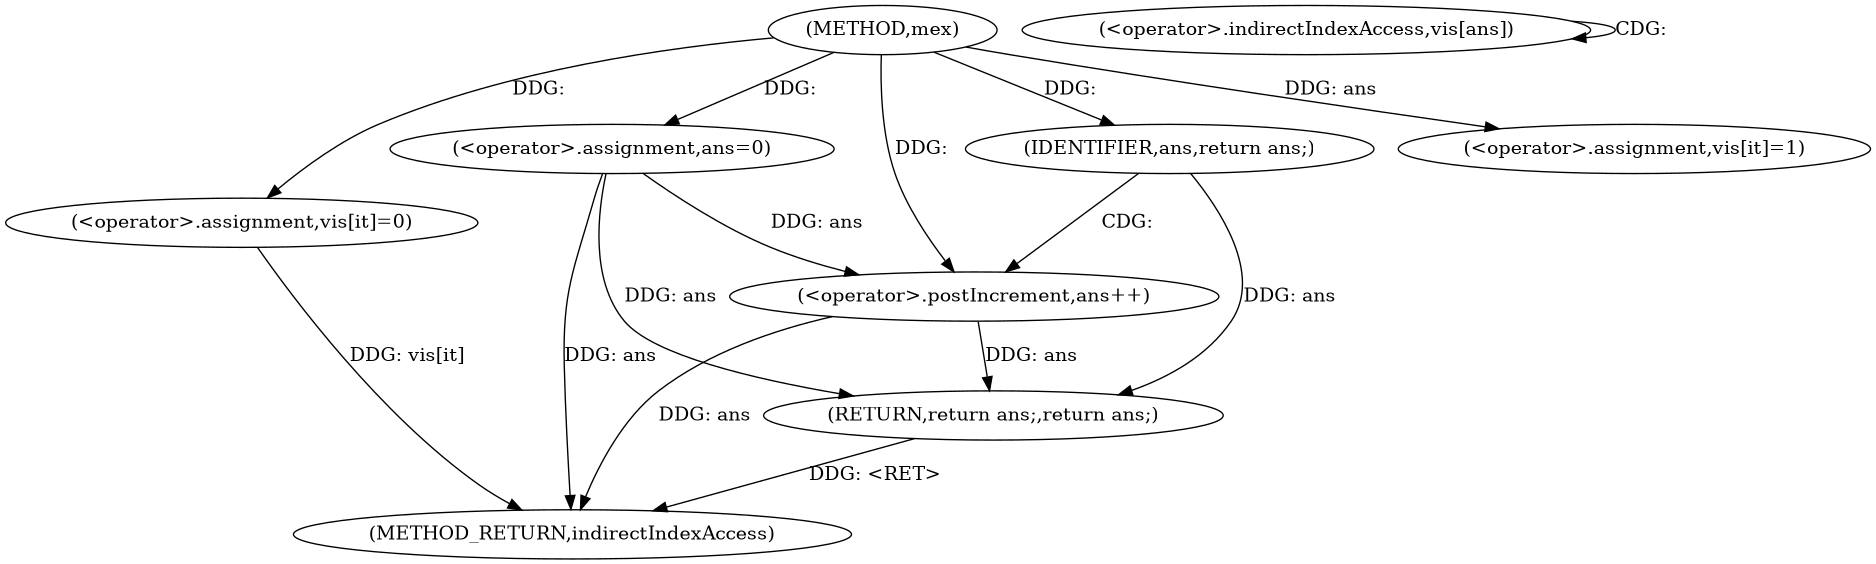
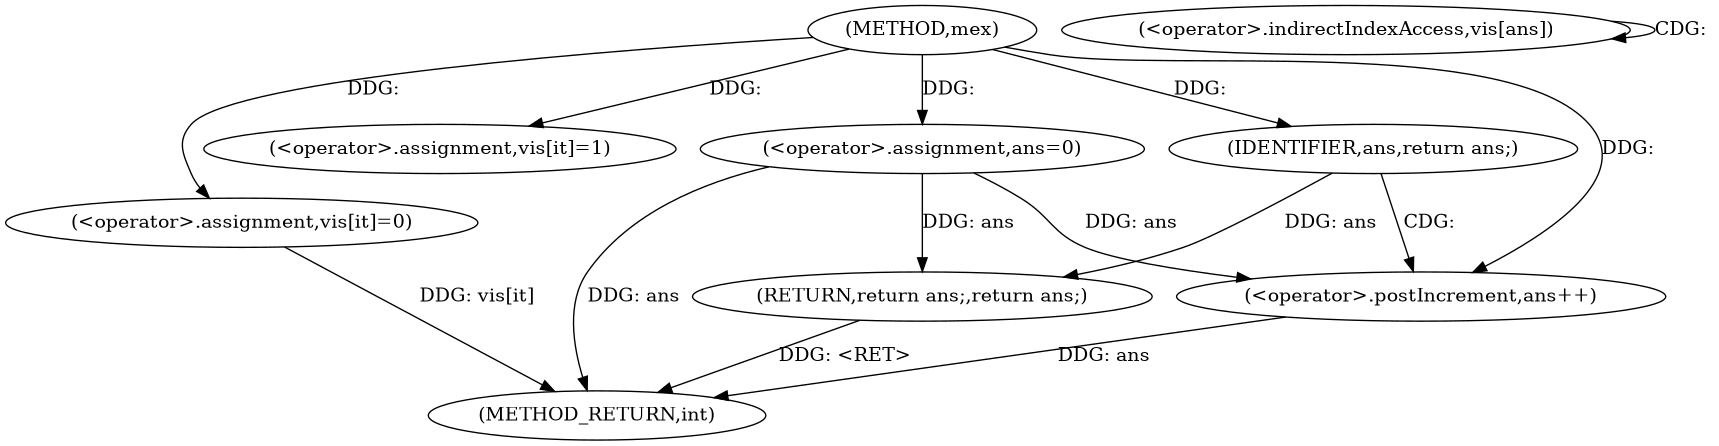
edge "(METHOD,mex)" -> "(<operator>.assignment,vis[it]=1)": label "DDG: ans" -> "DDG: "
edge "(<operator>.postIncrement,ans++)" -> "(RETURN,return ans;,return ans;)": removed, label "DDG: ans"
node "(METHOD_RETURN,indirectIndexAccess)": label "(METHOD_RETURN,indirectIndexAccess)" -> "(METHOD_RETURN,int)"
